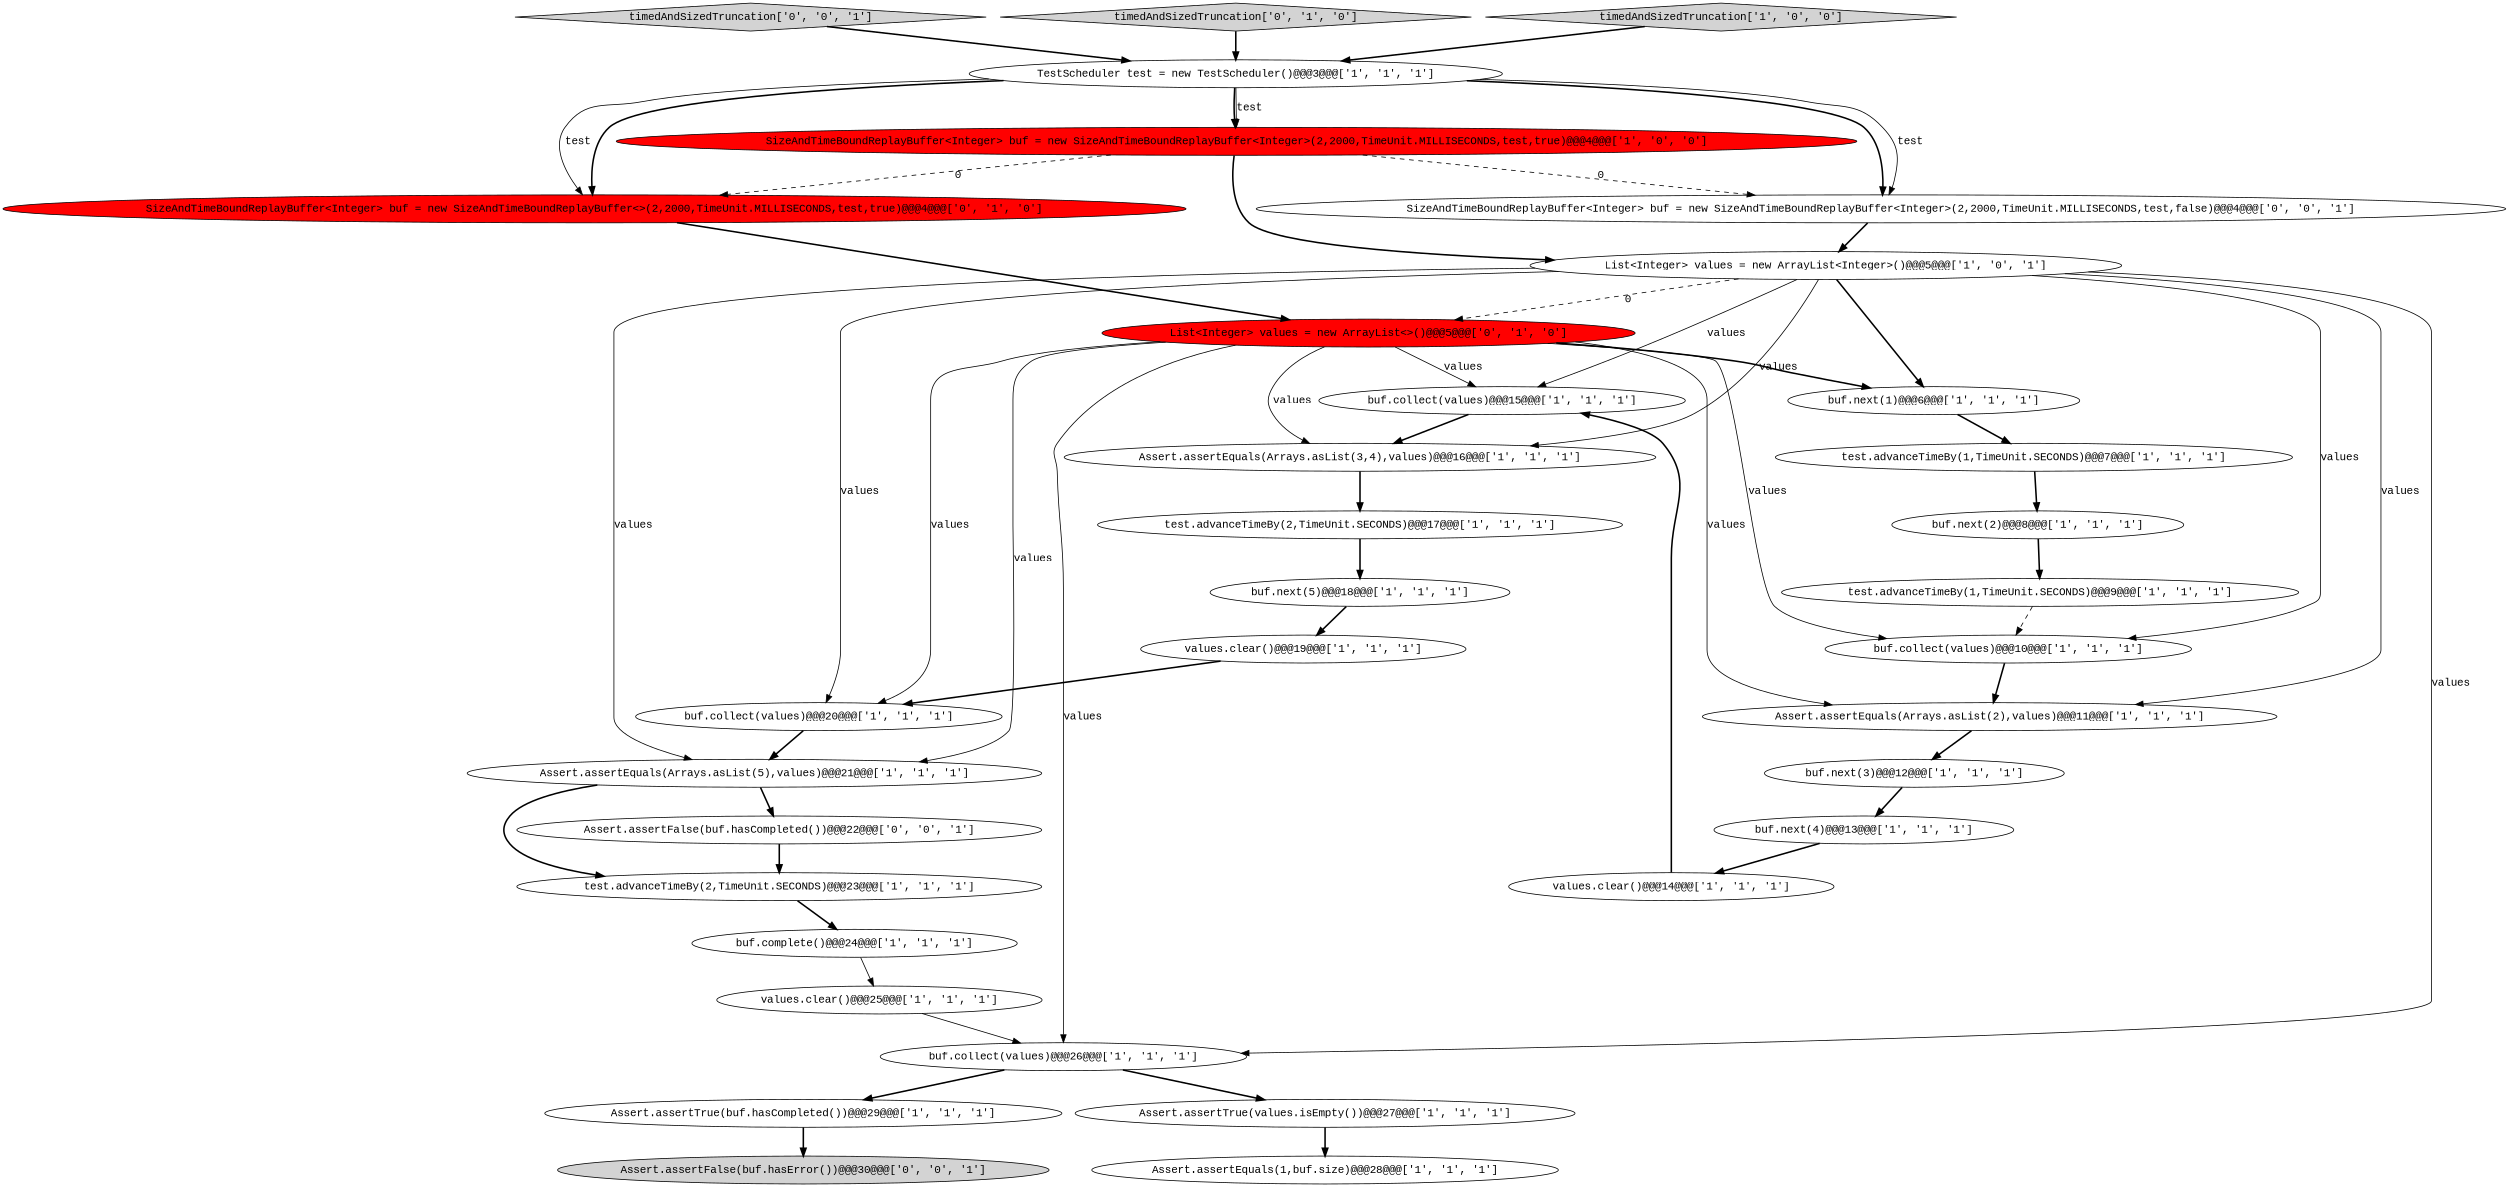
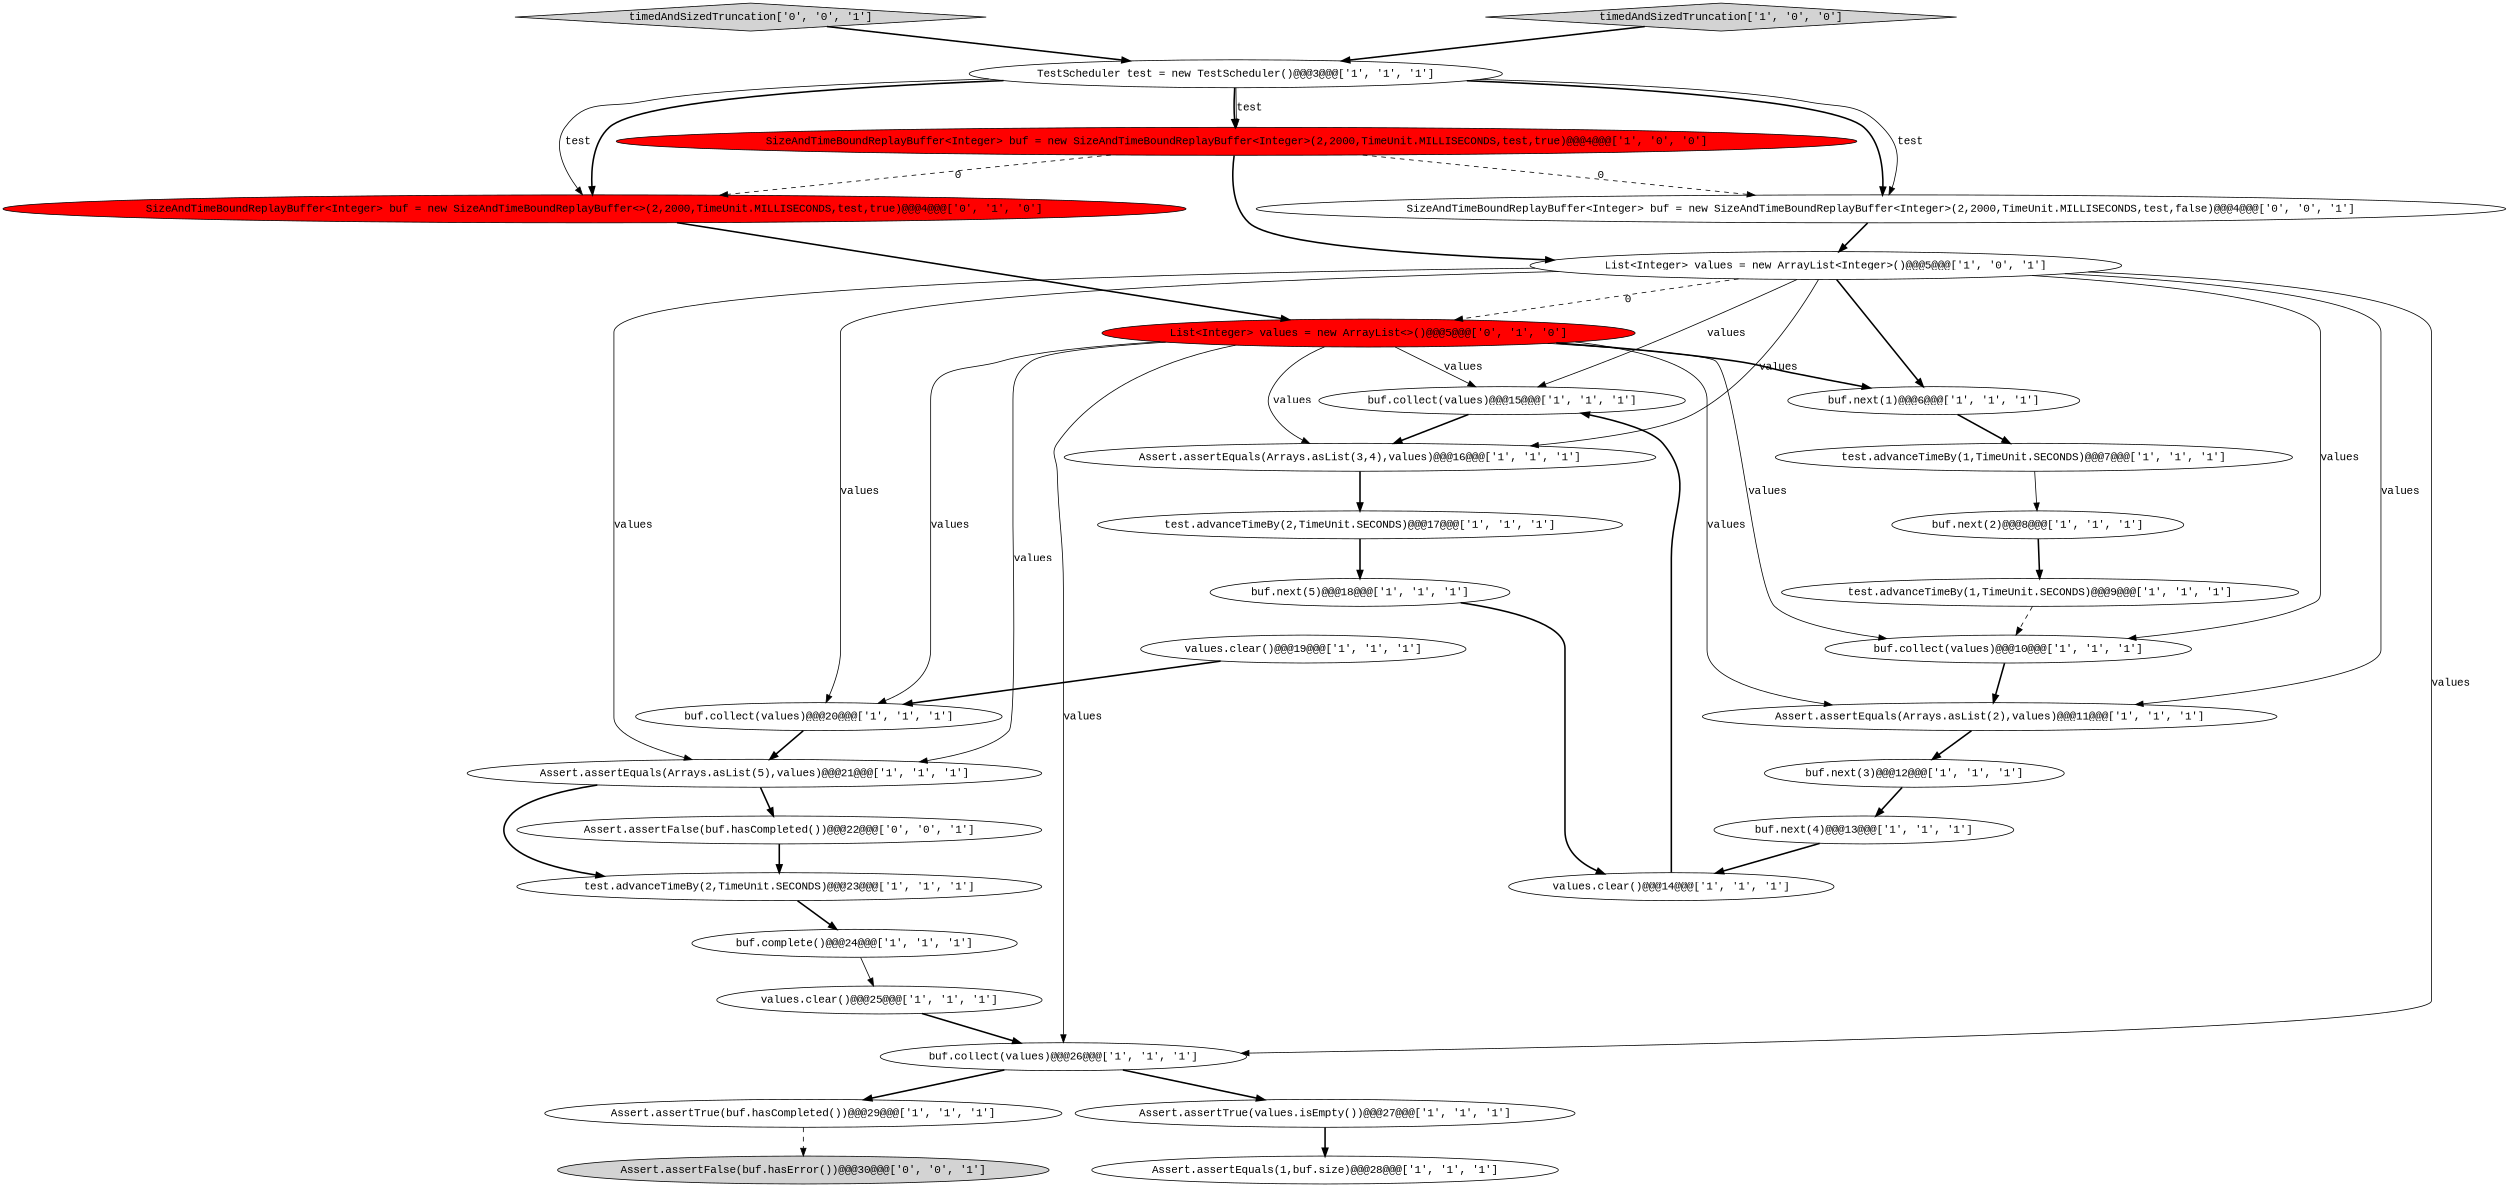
node "timedAndSizedTruncation['0', '1', '0']": removed
edge "test.advanceTimeBy(1,TimeUnit.SECONDS)@@@7@@@['1', '1', '1']" -> "buf.next(2)@@@8@@@['1', '1', '1']": style bold -> solid
edge "buf.next(5)@@@18@@@['1', '1', '1']" -> "values.clear()@@@19@@@['1', '1', '1']": now "buf.next(5)@@@18@@@['1', '1', '1']" -> "values.clear()@@@14@@@['1', '1', '1']"
edge "values.clear()@@@25@@@['1', '1', '1']" -> "buf.collect(values)@@@26@@@['1', '1', '1']": style solid -> bold
edge "Assert.assertTrue(buf.hasCompleted())@@@29@@@['1', '1', '1']" -> "Assert.assertFalse(buf.hasError())@@@30@@@['0', '0', '1']": style bold -> dashed
